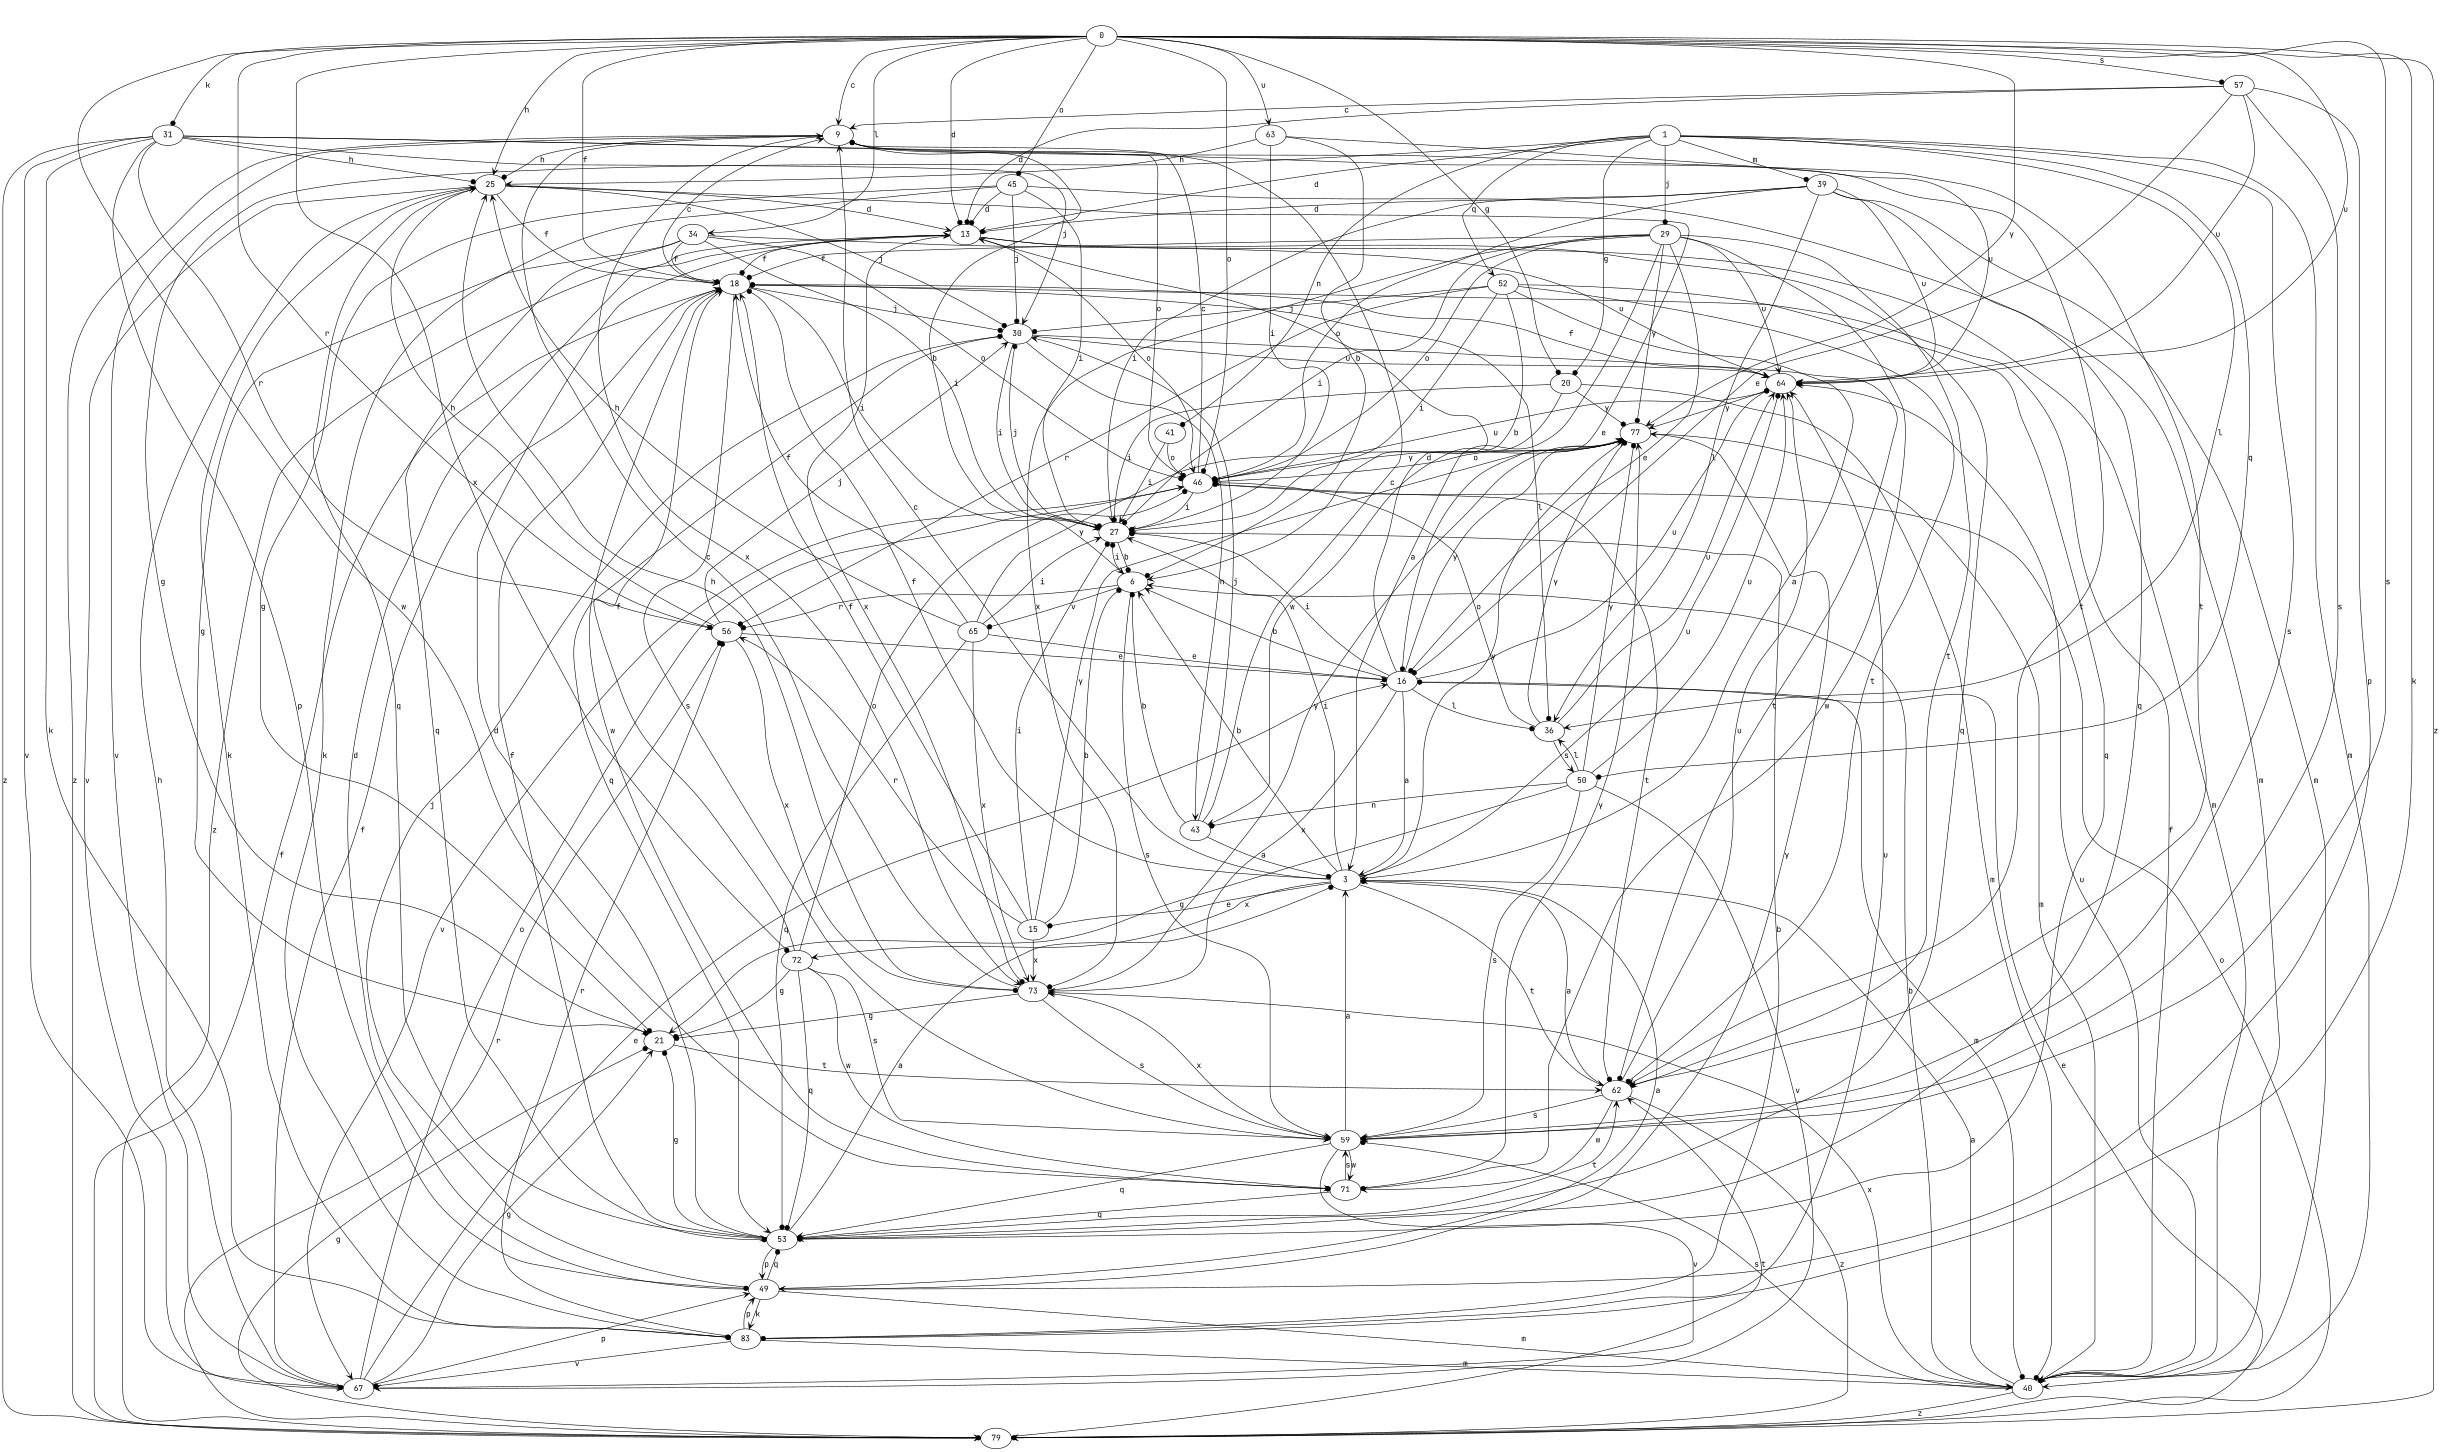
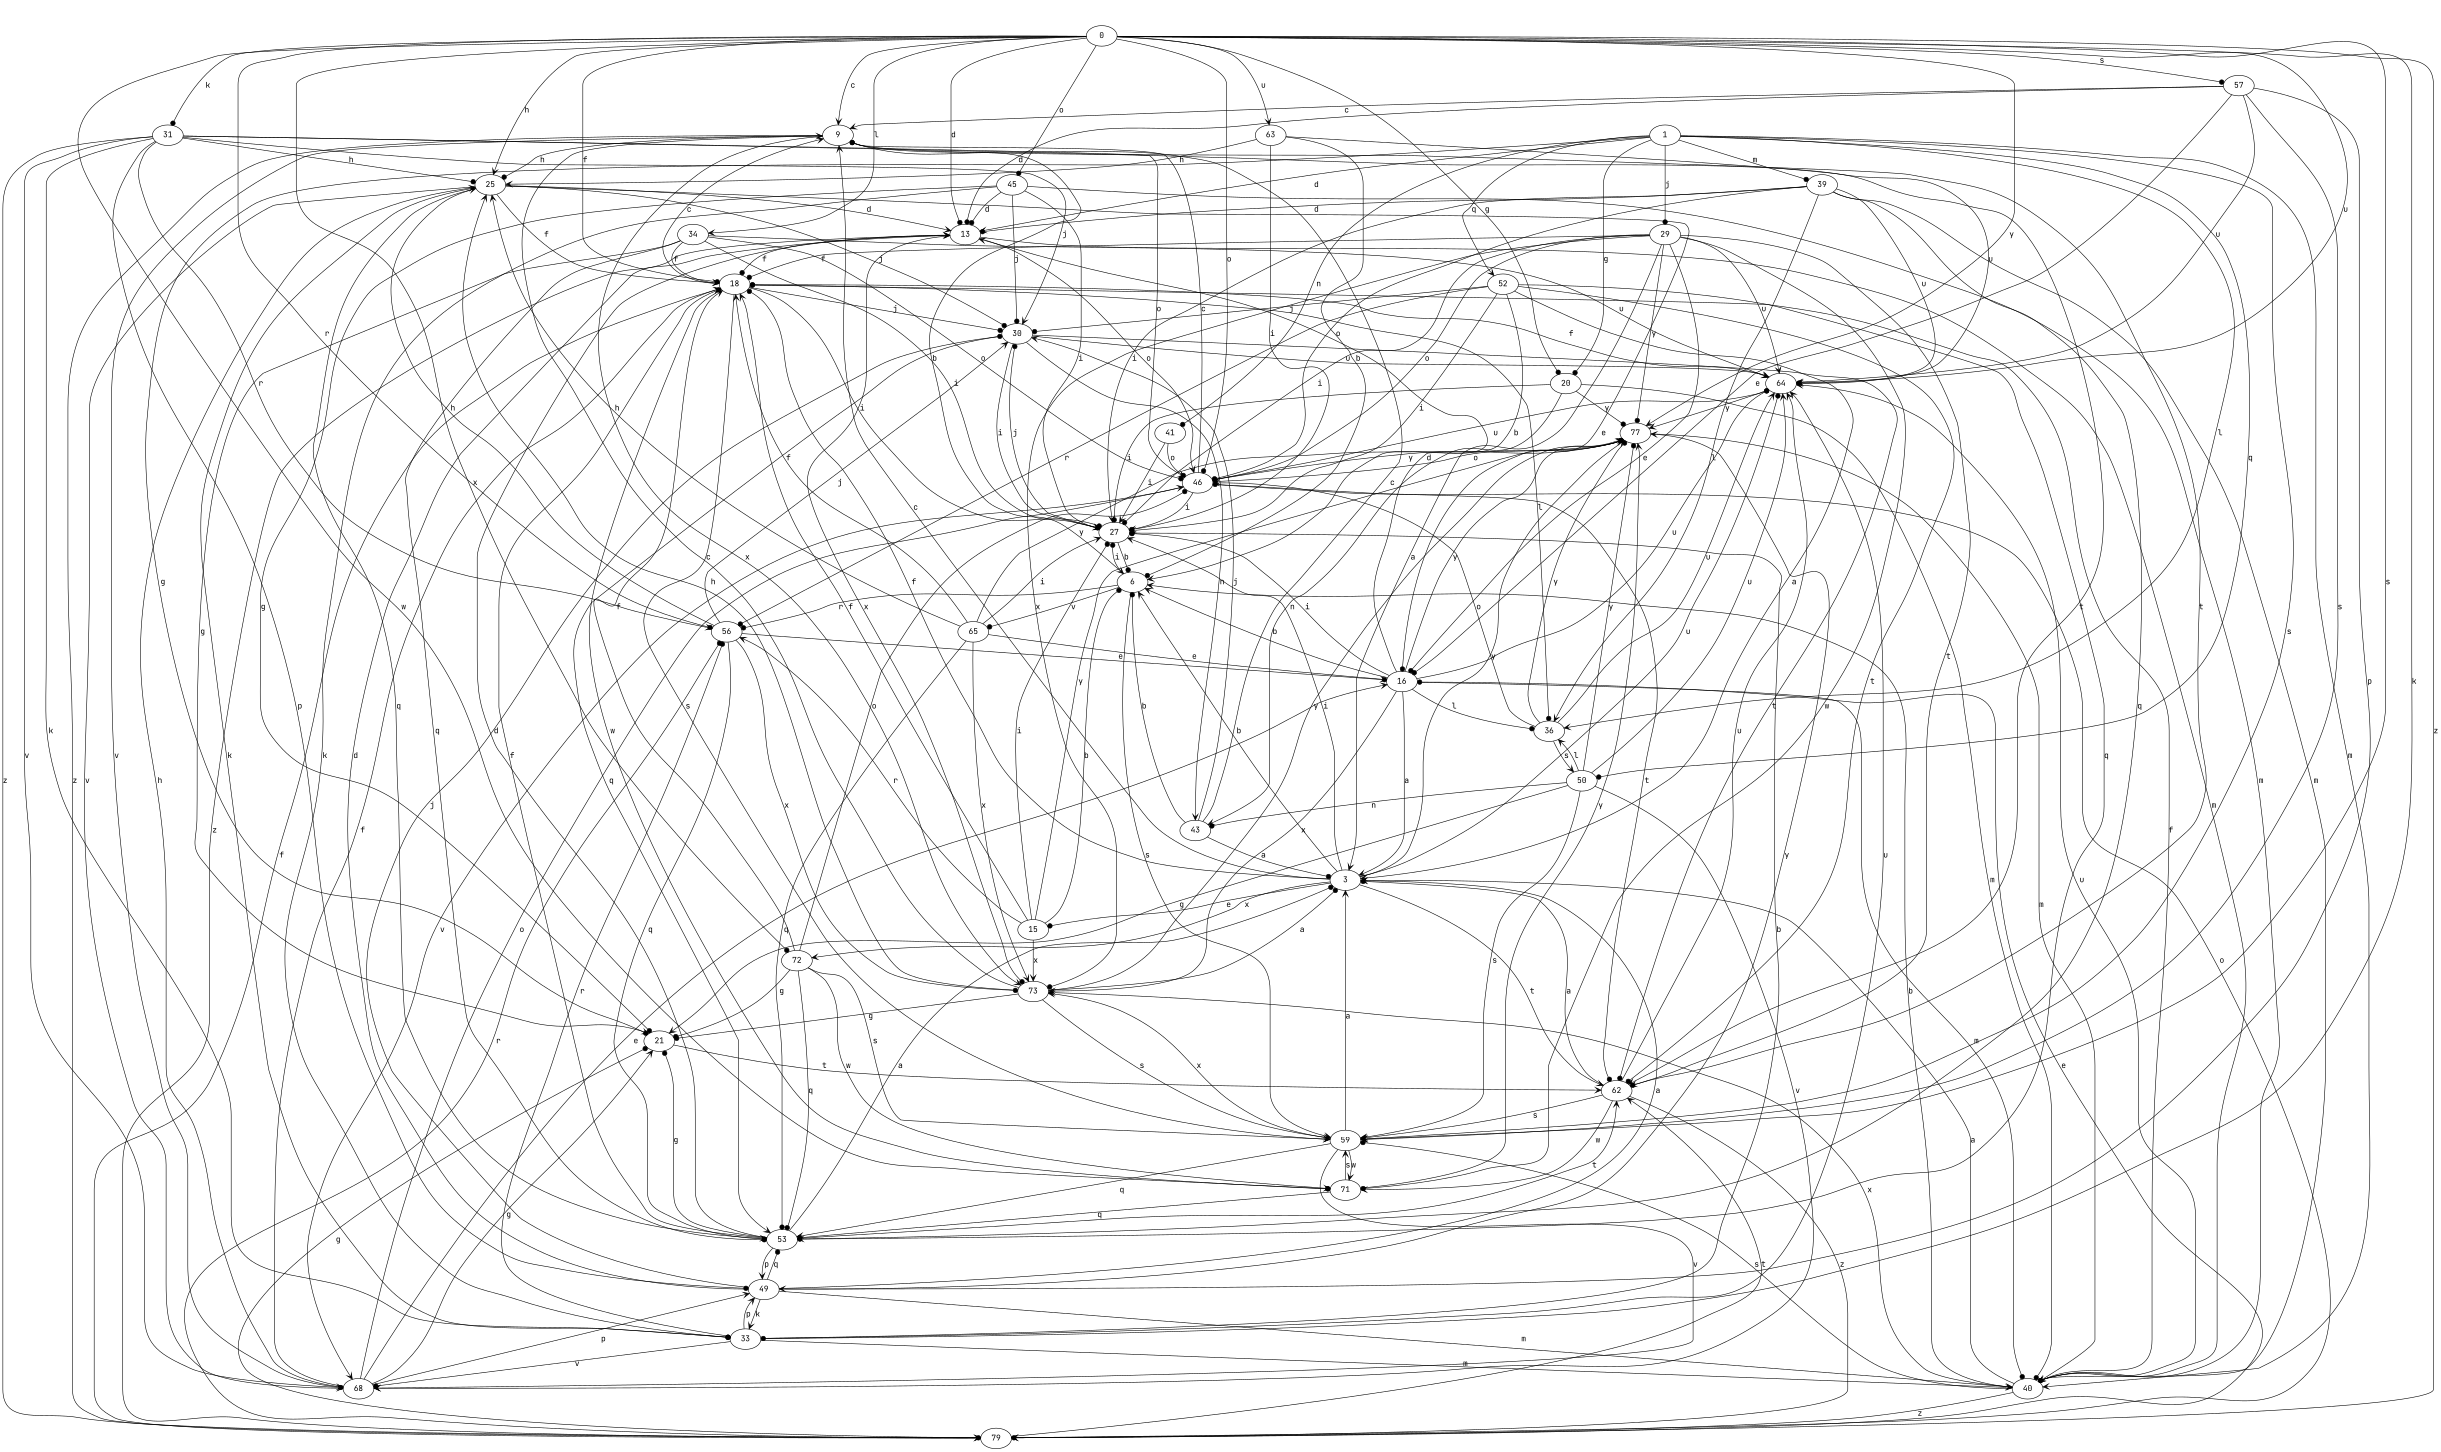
edge "20" -> "43": label "w" -> "n"
edge "13" -> "53": now "56" -> "53"
edge "73" -> "3": added, label "a"
node "83": label "83" -> "33"
node "67": label "67" -> "68"
